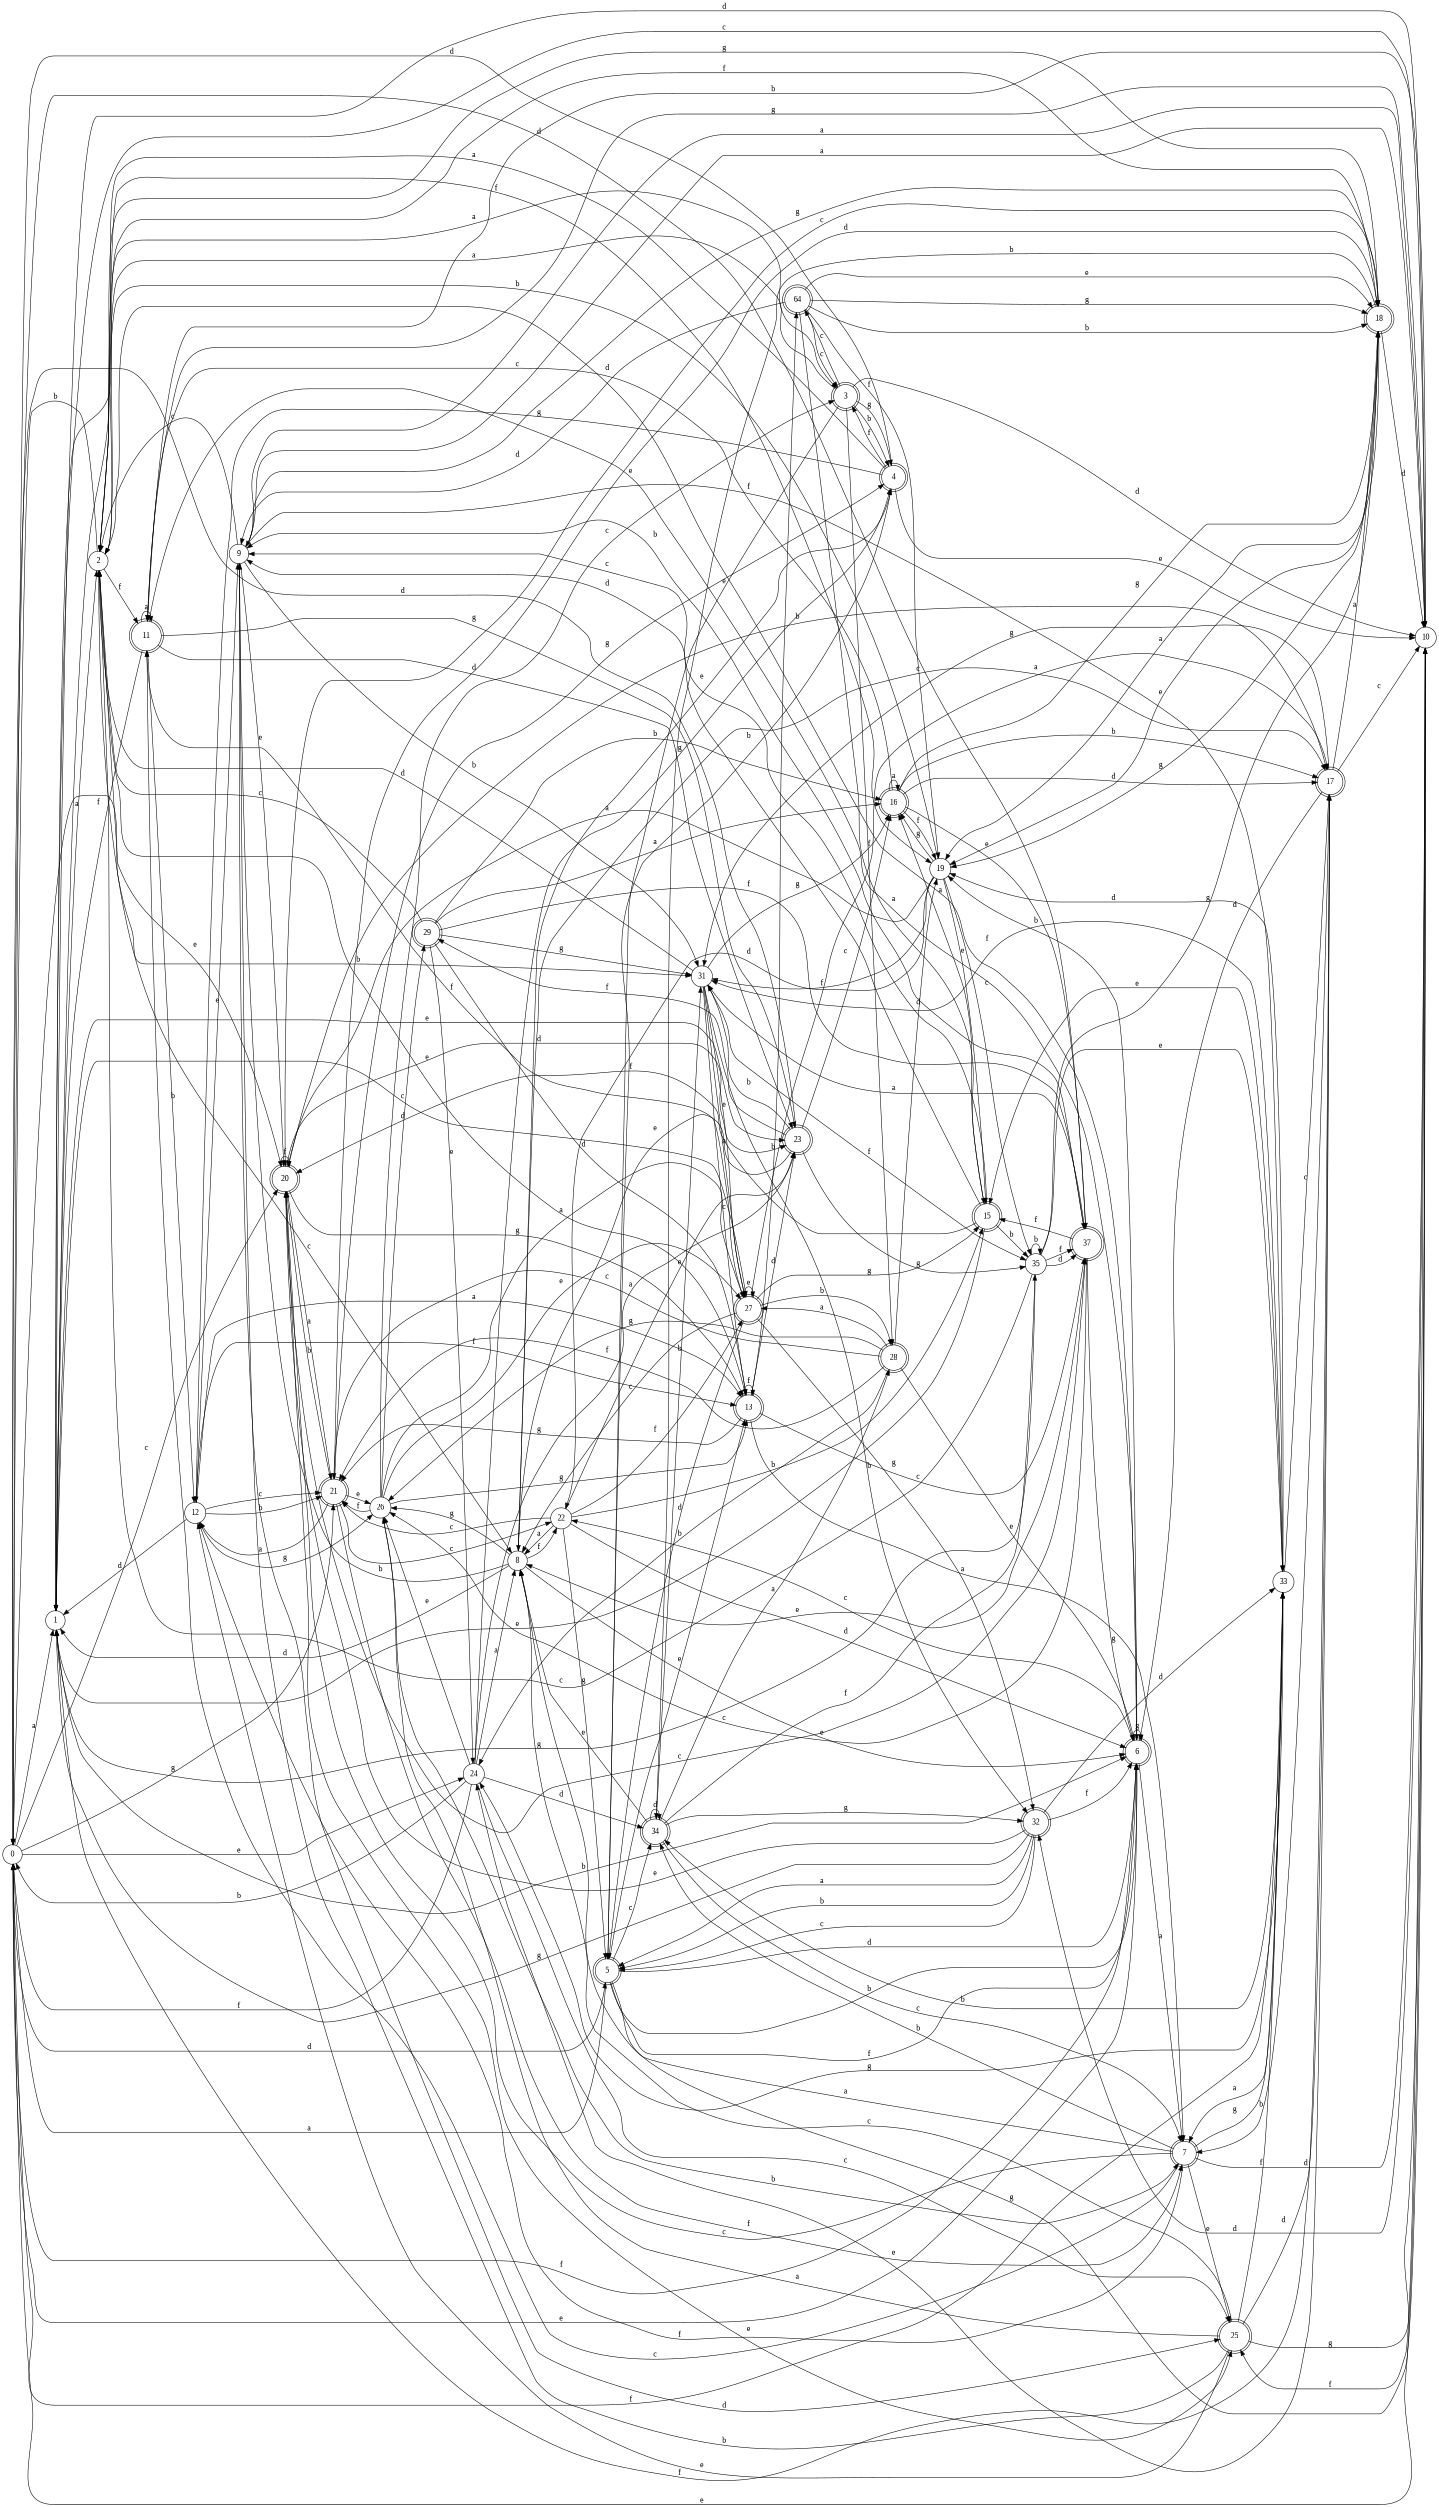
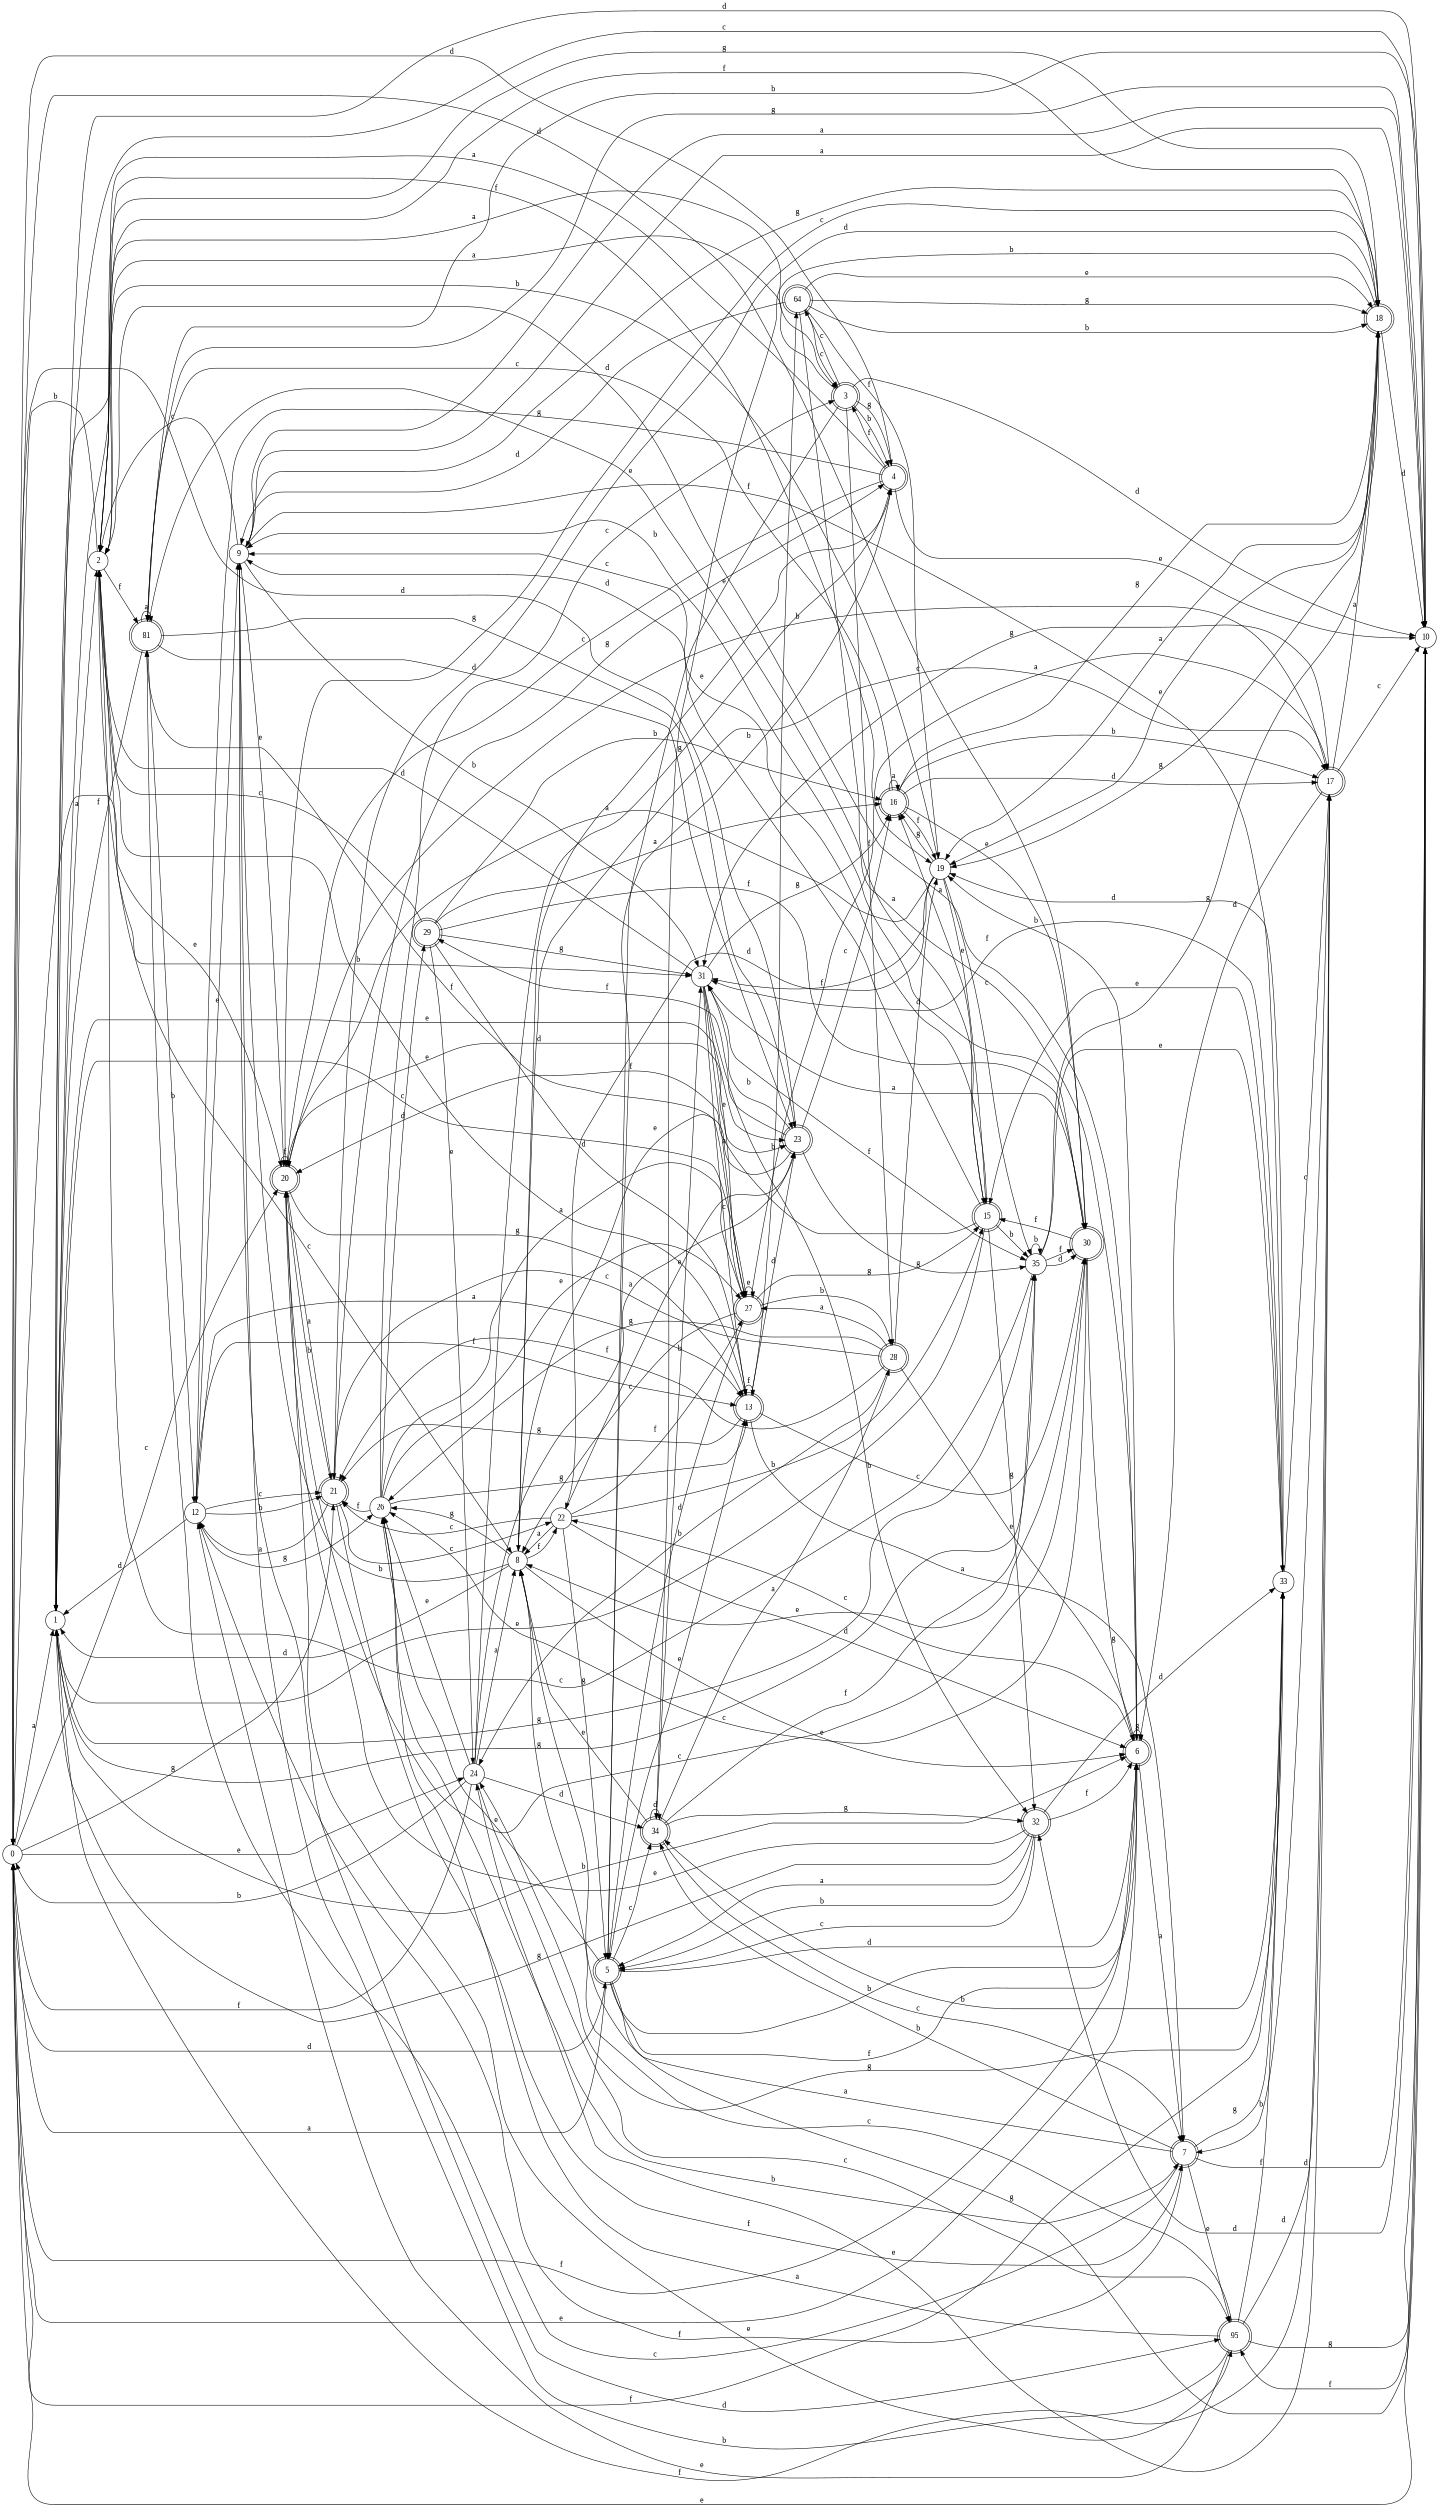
node "11": label "11" -> "81"
node "37": label "37" -> "30"
edge "21" -> "26": now "5" -> "26"
edge "27" -> "32": now "15" -> "32"
edge "1" -> "35": added, label "g"
edge "33" -> "7": removed, label "a"
edge "7" -> "20": now "4" -> "20"
node "25": label "25" -> "95"
